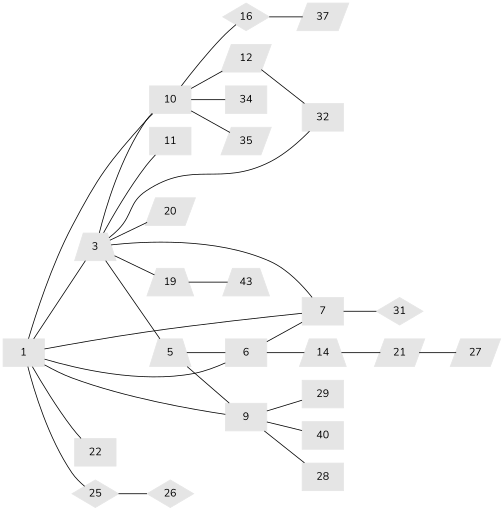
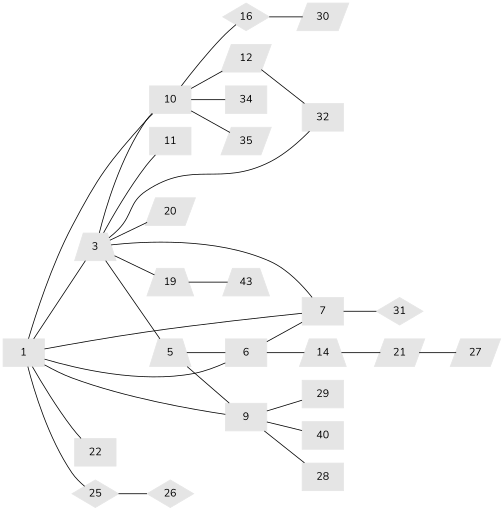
node "37": label "37" -> "30"
